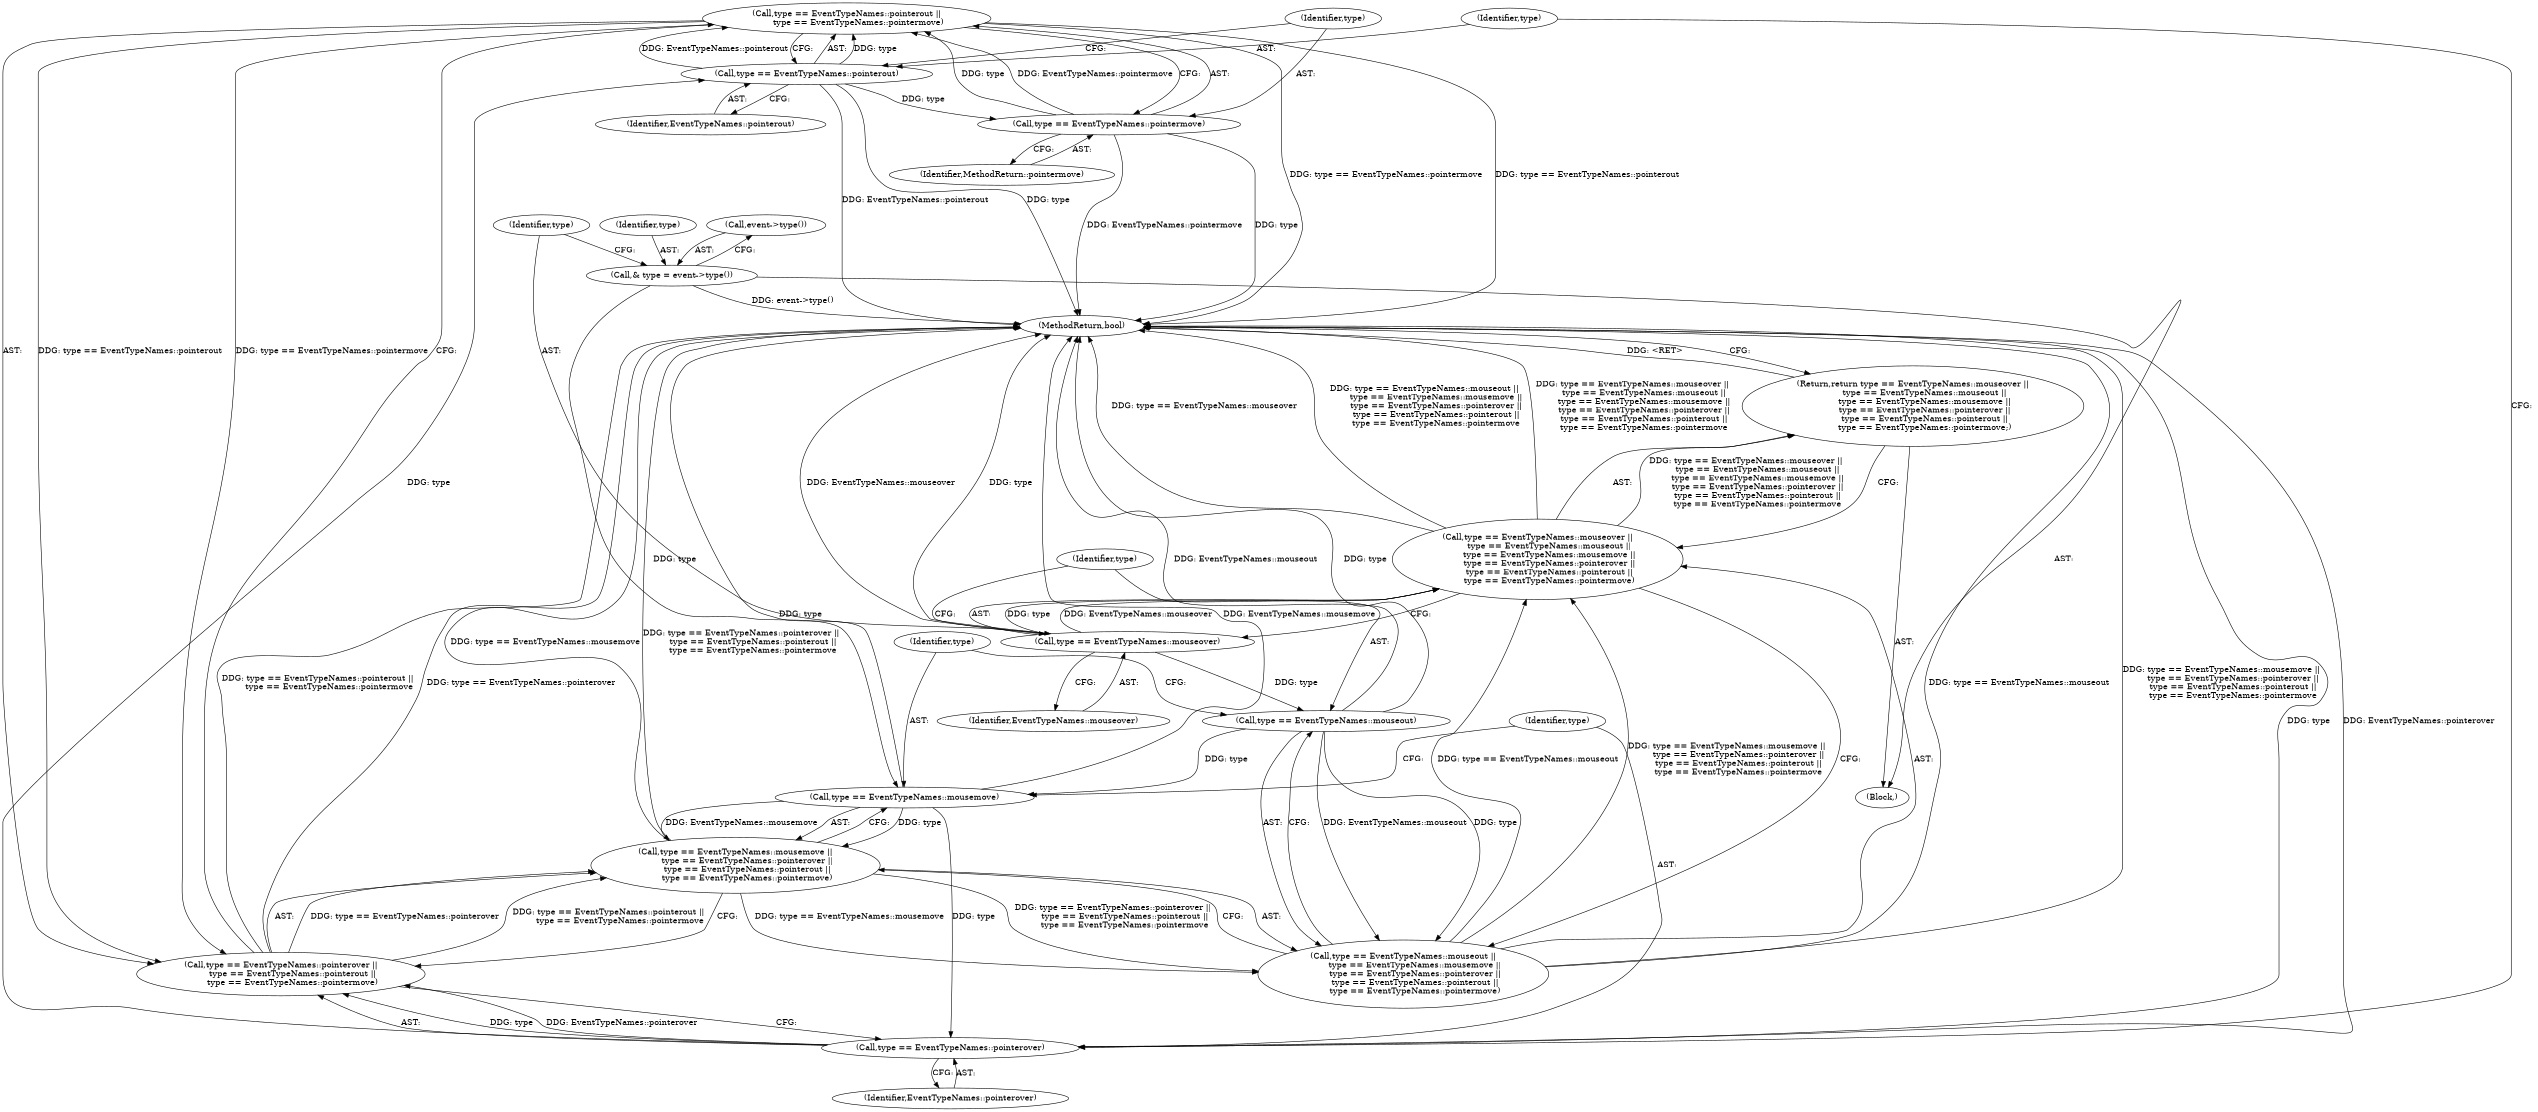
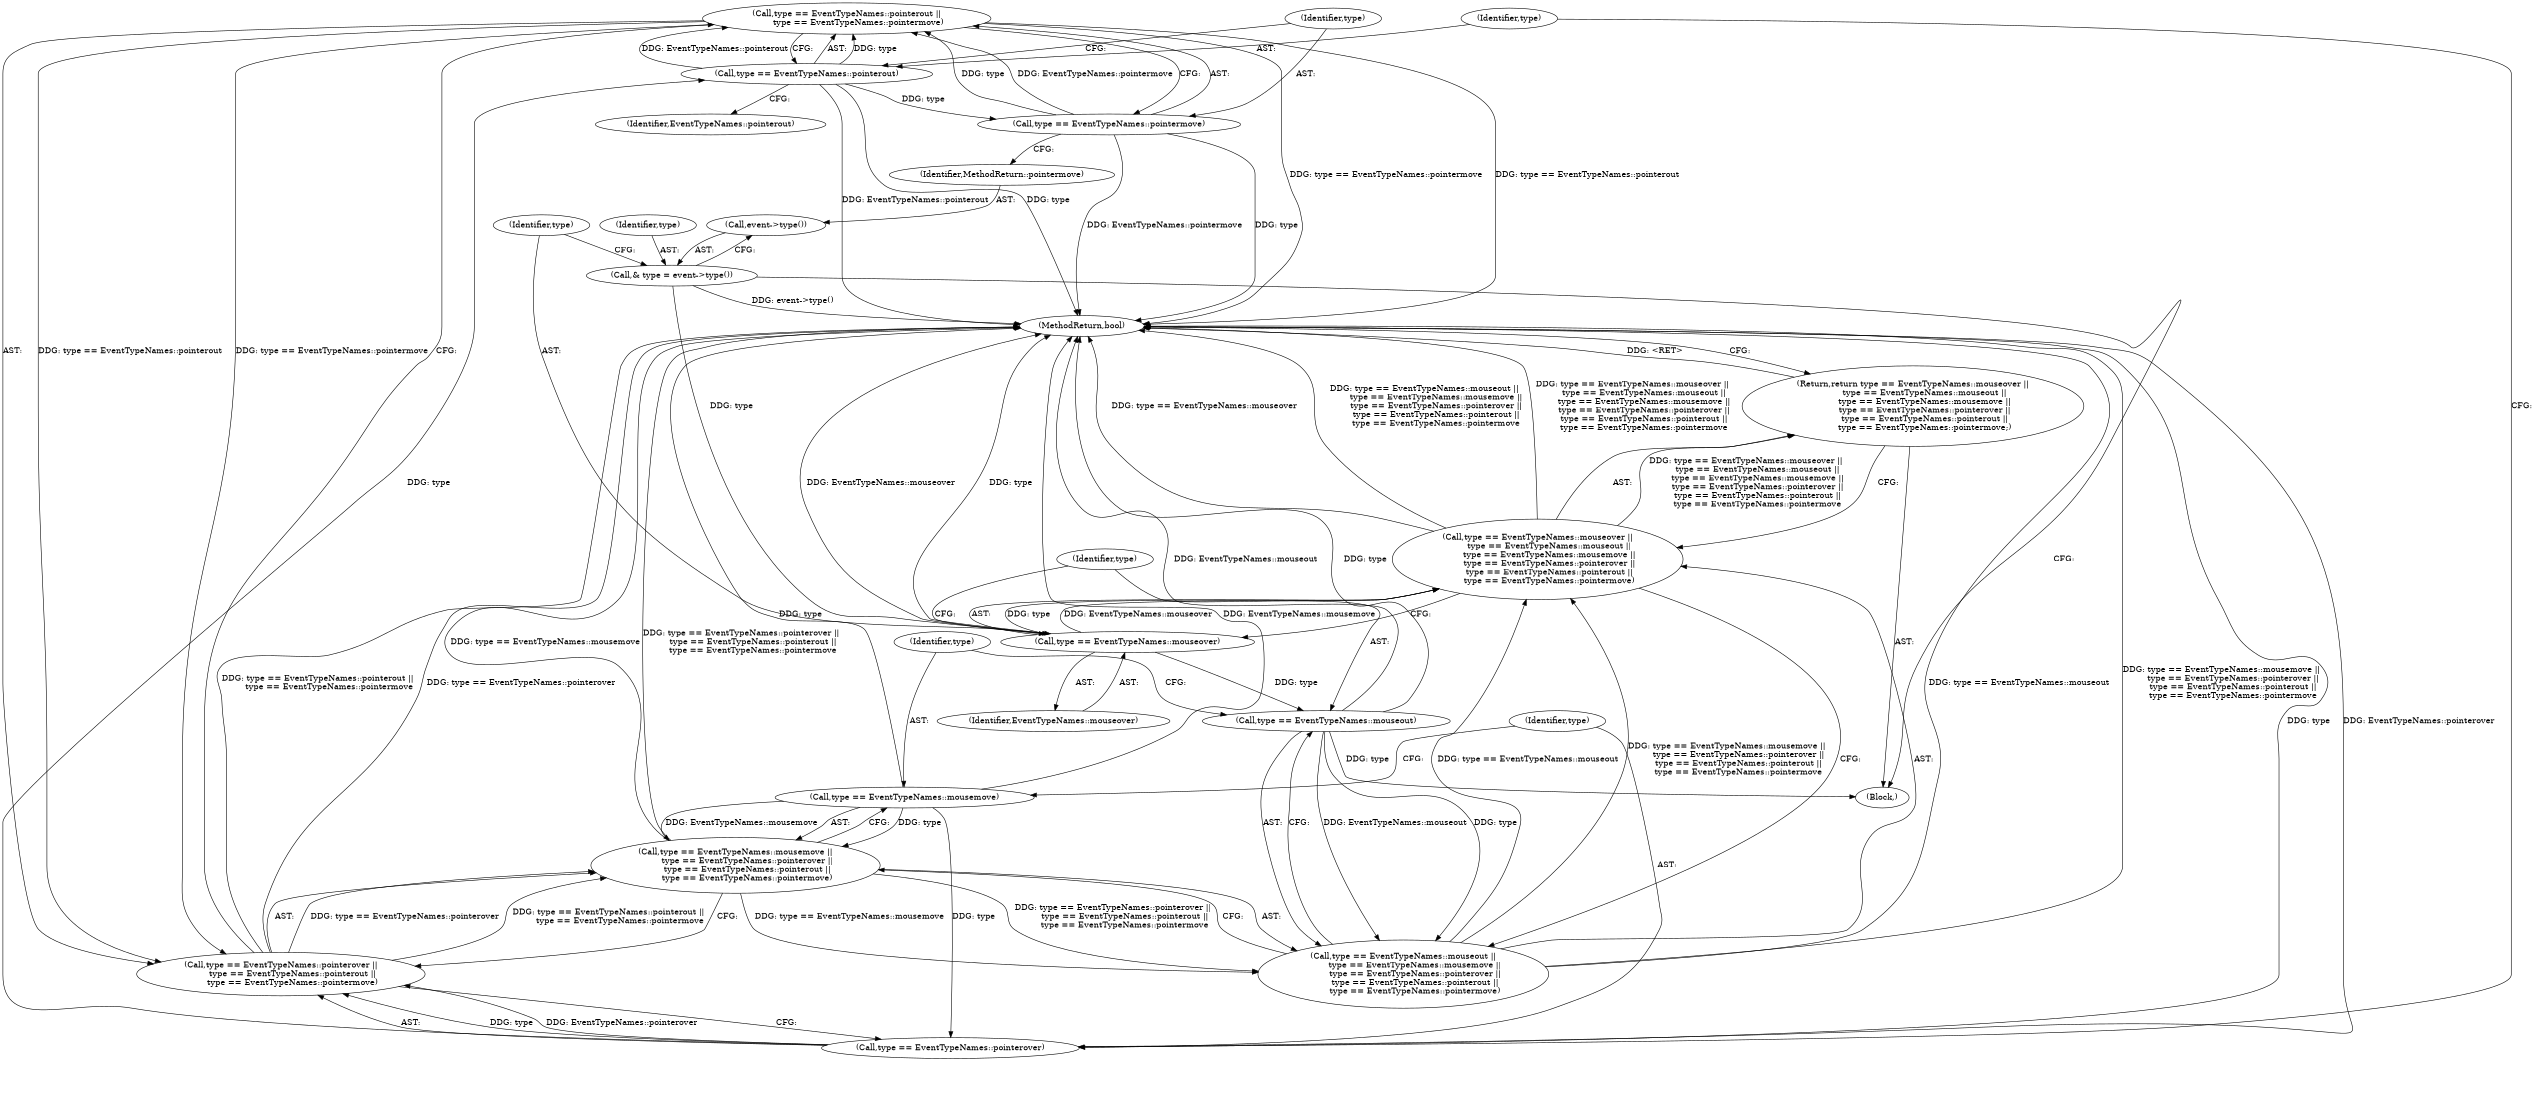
edge "(Identifier,EventTypeNames::pointerout)" -> "(Call,type == EventTypeNames::pointerout)": removed, label "AST:"
edge "(Identifier,MethodReturn::pointermove)" -> "(Call,type == EventTypeNames::pointermove)": now "(Identifier,MethodReturn::pointermove)" -> "(Call,event->type())"
edge "(Call,& type = event->type())" -> "(Block,)": label "AST: " -> "CFG: "
edge "(Call,& type = event->type())" -> "(Call,type == EventTypeNames::mousemove)": now "(Call,& type = event->type())" -> "(Call,type == EventTypeNames::mouseover)"
edge "(Call,type == EventTypeNames::mouseover)" -> "(Identifier,EventTypeNames::mouseover)": label "CFG: " -> "AST: "
edge "(Call,type == EventTypeNames::mouseout)" -> "(Call,type == EventTypeNames::mousemove)": now "(Call,type == EventTypeNames::mouseout)" -> "(Block,)"
node "(Identifier,EventTypeNames::pointerover)": removed
